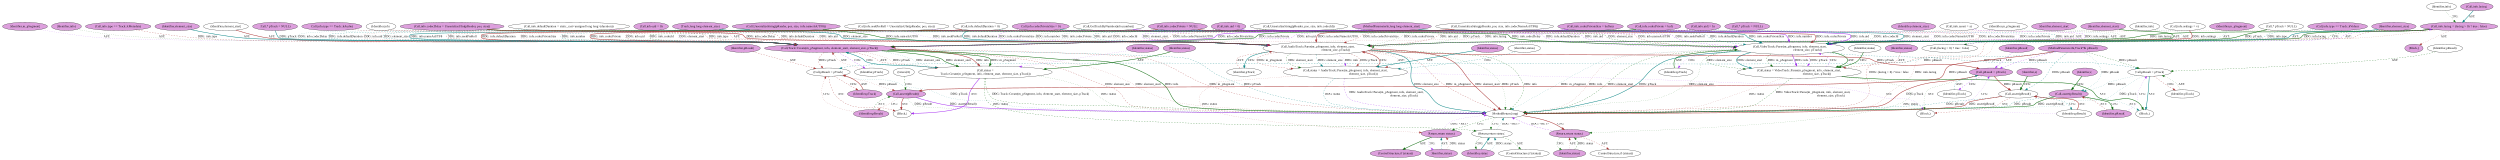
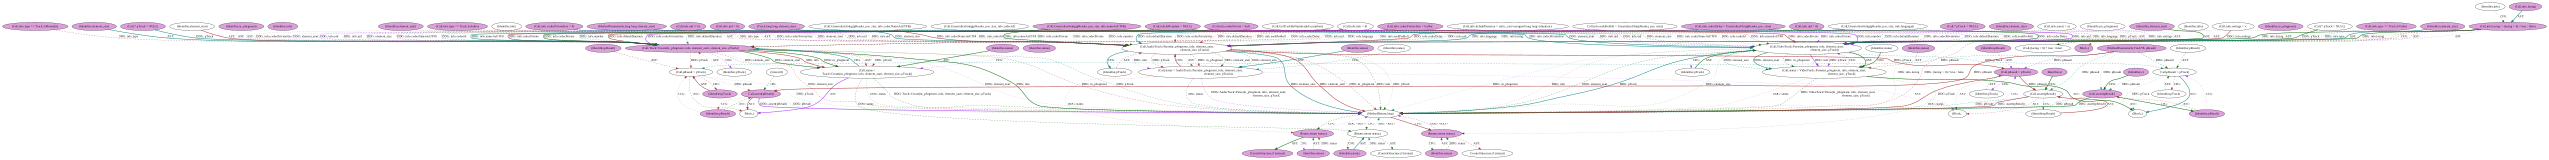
node "(Call,info.defaultDuration = 0)": label "(Call,info.defaultDuration = 0)" -> "(Call,info.info = 0)"
node "(Call,info.codecPrivate = NULL)": label "(Call,info.codecPrivate = NULL)" -> "(Call,info.kMetadata = NULL)"
node "(Call,UnserializeString(pReader, pos, size, info.language))": added
